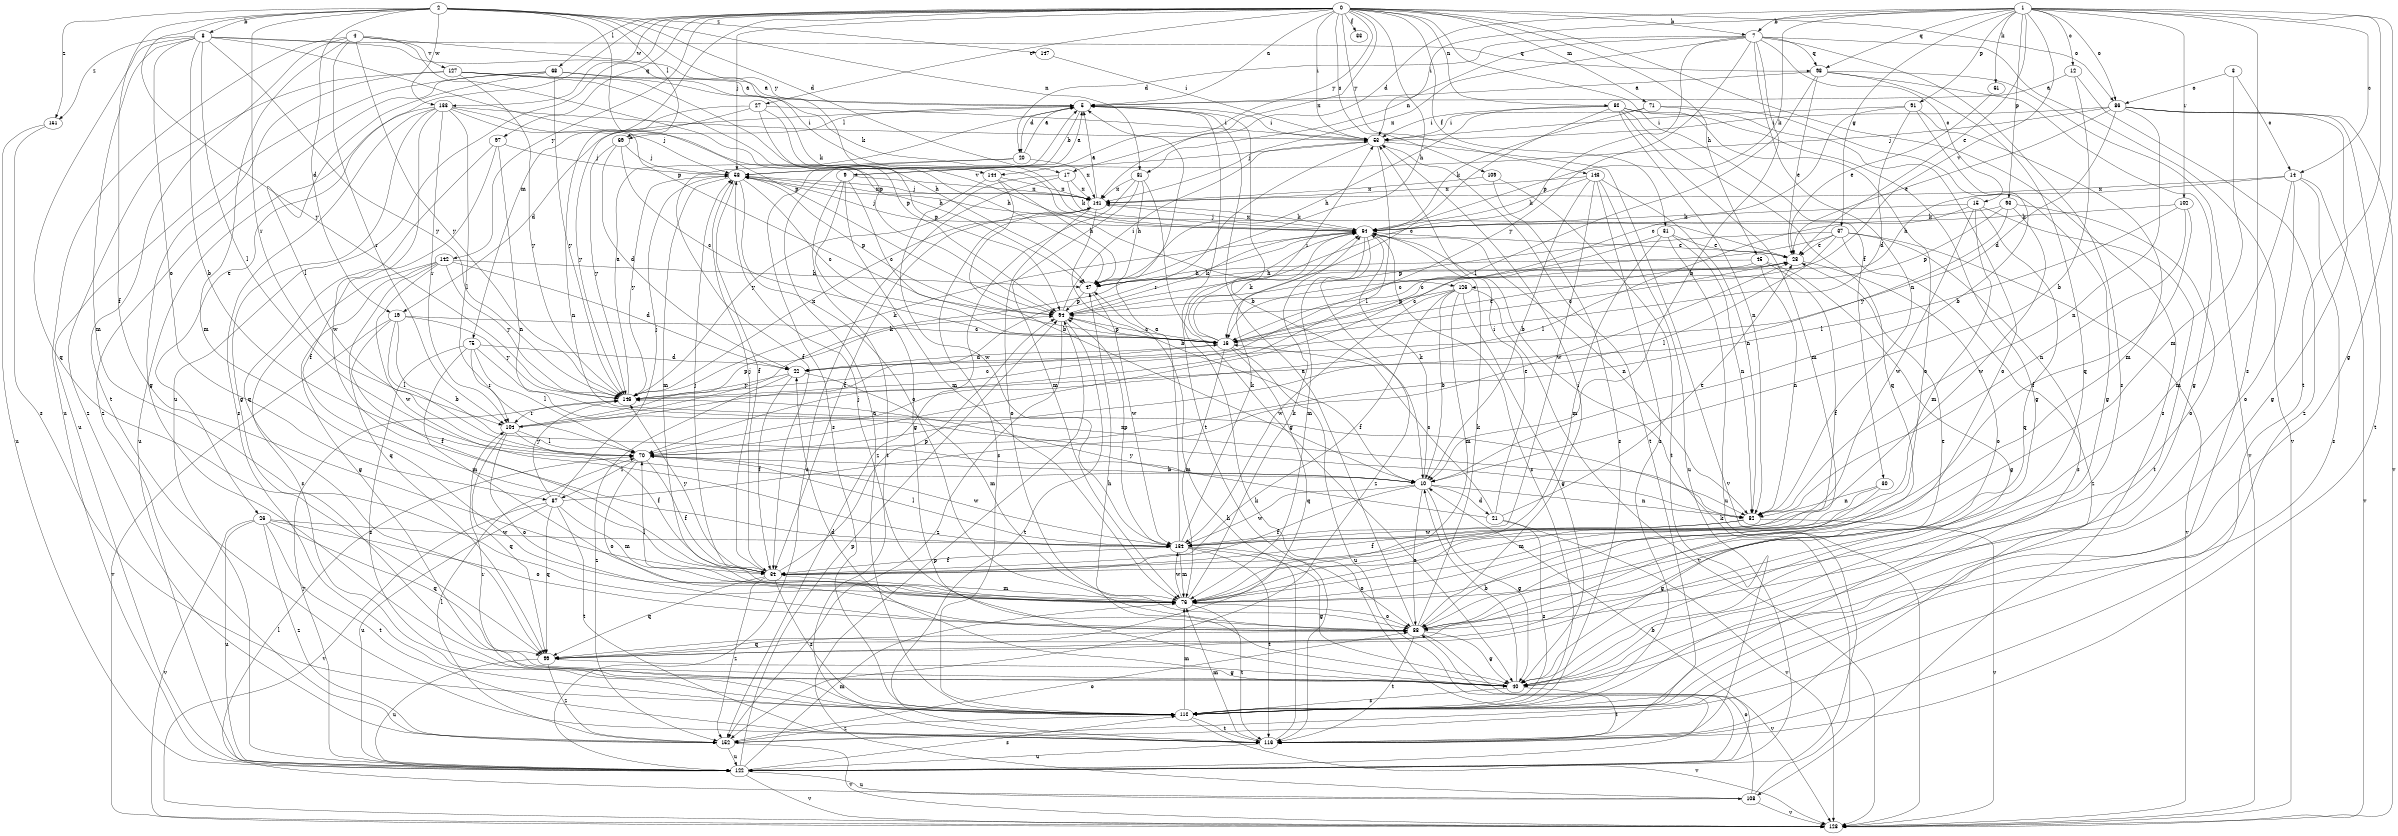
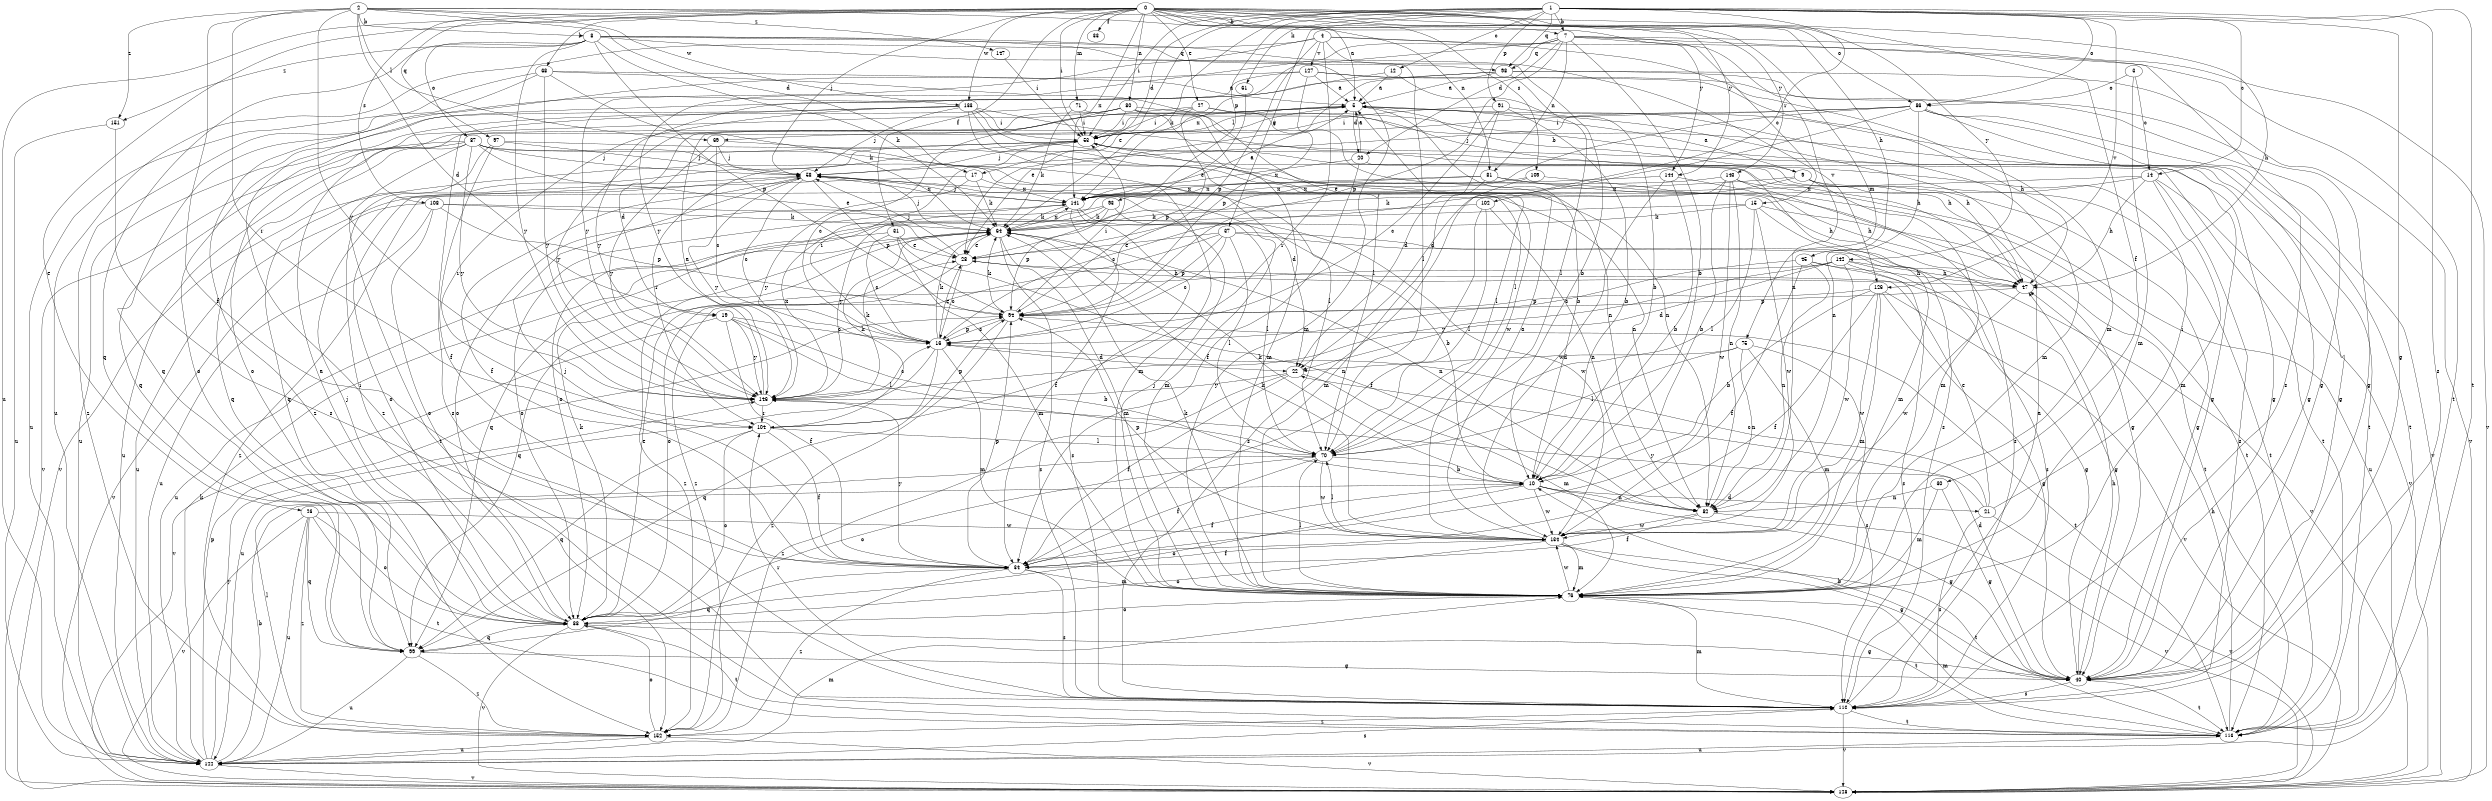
edge "2" -> "94": removed, label "p"
edge "75" -> "104": removed, label "r"
edge "70" -> "87": reversed
edge "122" -> "108": reversed
